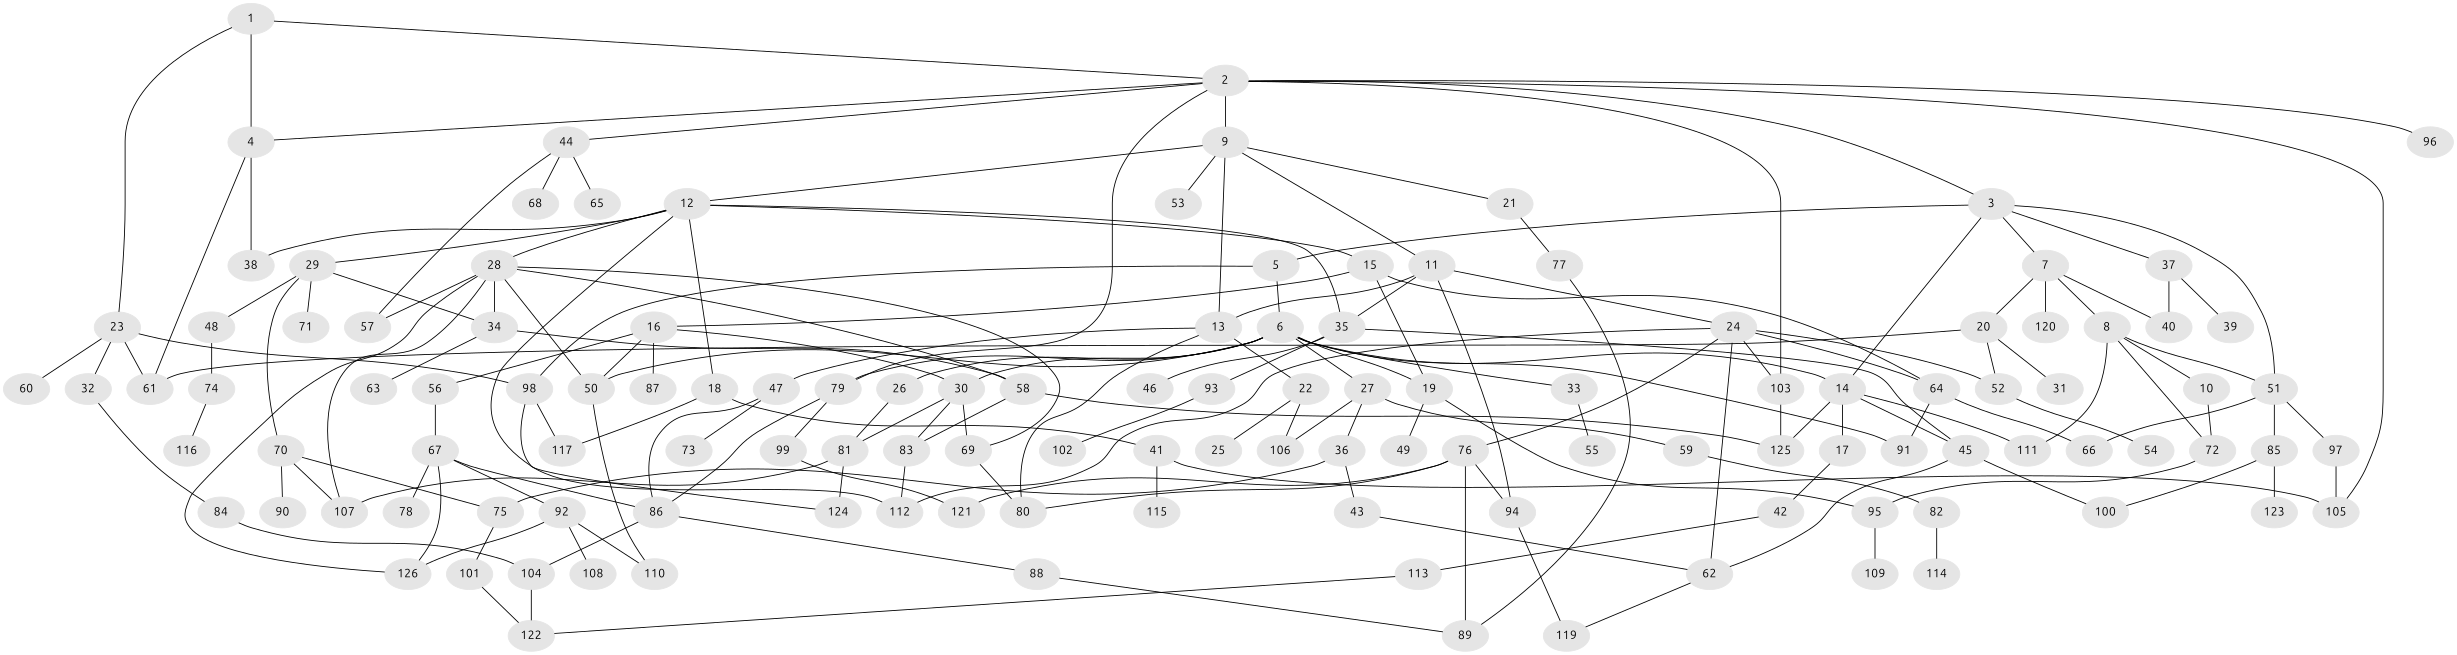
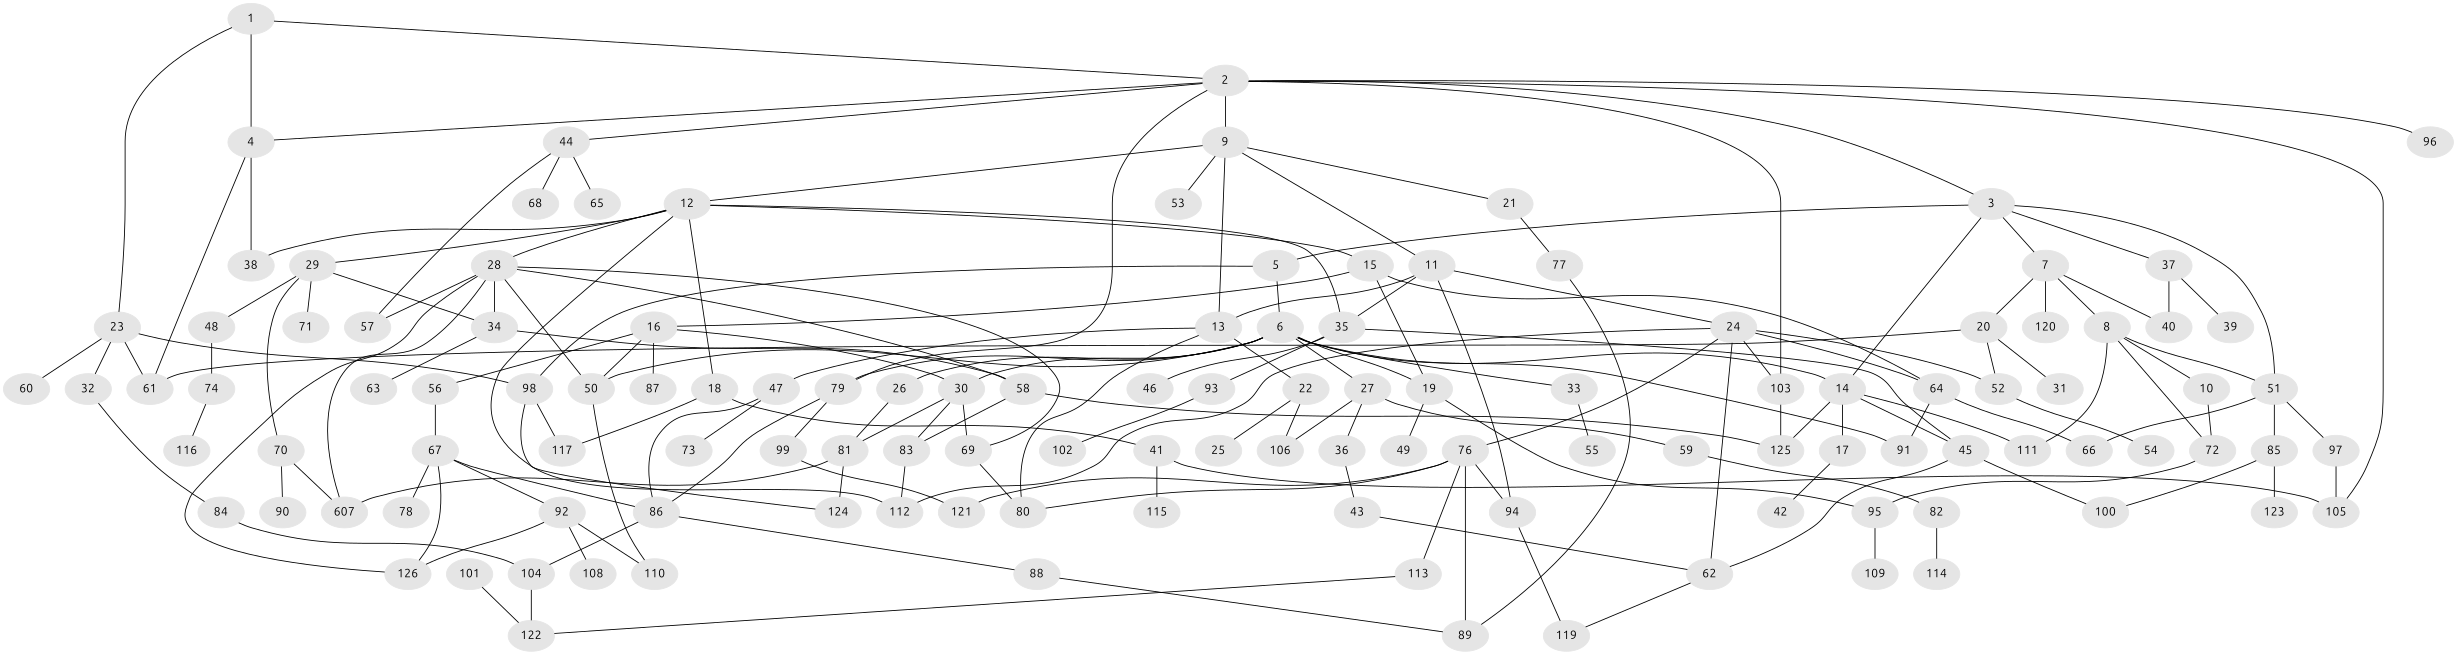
node "107": label "107" -> "607"
node "75": removed
edge "42" -- "113": now "76" -- "113"
